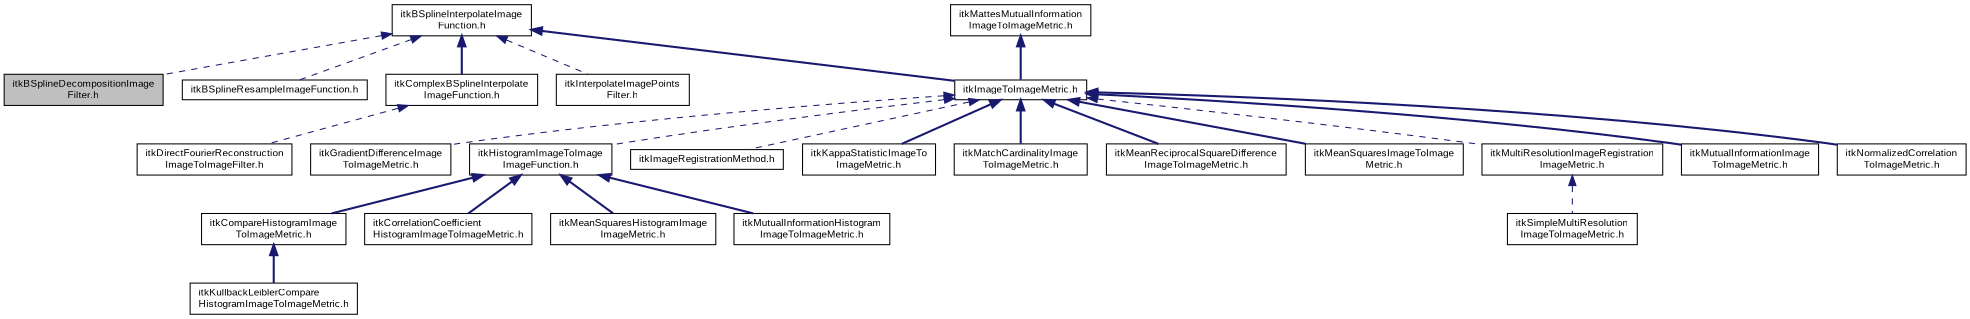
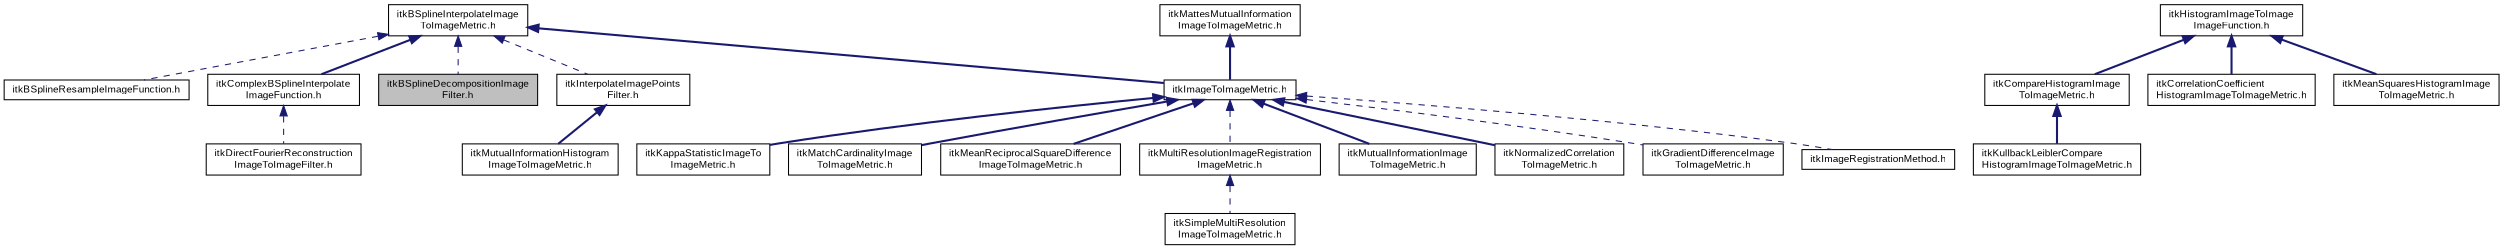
node "itkBSplineInterpolateImage Function.h": label "itkBSplineInterpolateImage Function.h" -> "itkBSplineInterpolateImage ToImageMetric.h"
edge "itkHistogramImageToImage ImageFunction.h" -> "itkImageToImageMetric.h": removed
node "itkMeanSquaresImageToImage Metric.h": removed
edge "itkMutualInformationHistogram ImageToImageMetric.h" -> "itkHistogramImageToImage ImageFunction.h": now "itkMutualInformationHistogram ImageToImageMetric.h" -> "itkInterpolateImagePoints Filter.h"
node "itkMeanSquaresHistogramImage ImageMetric.h": label "itkMeanSquaresHistogramImage ImageMetric.h" -> "itkMeanSquaresHistogramImage ToImageMetric.h"
